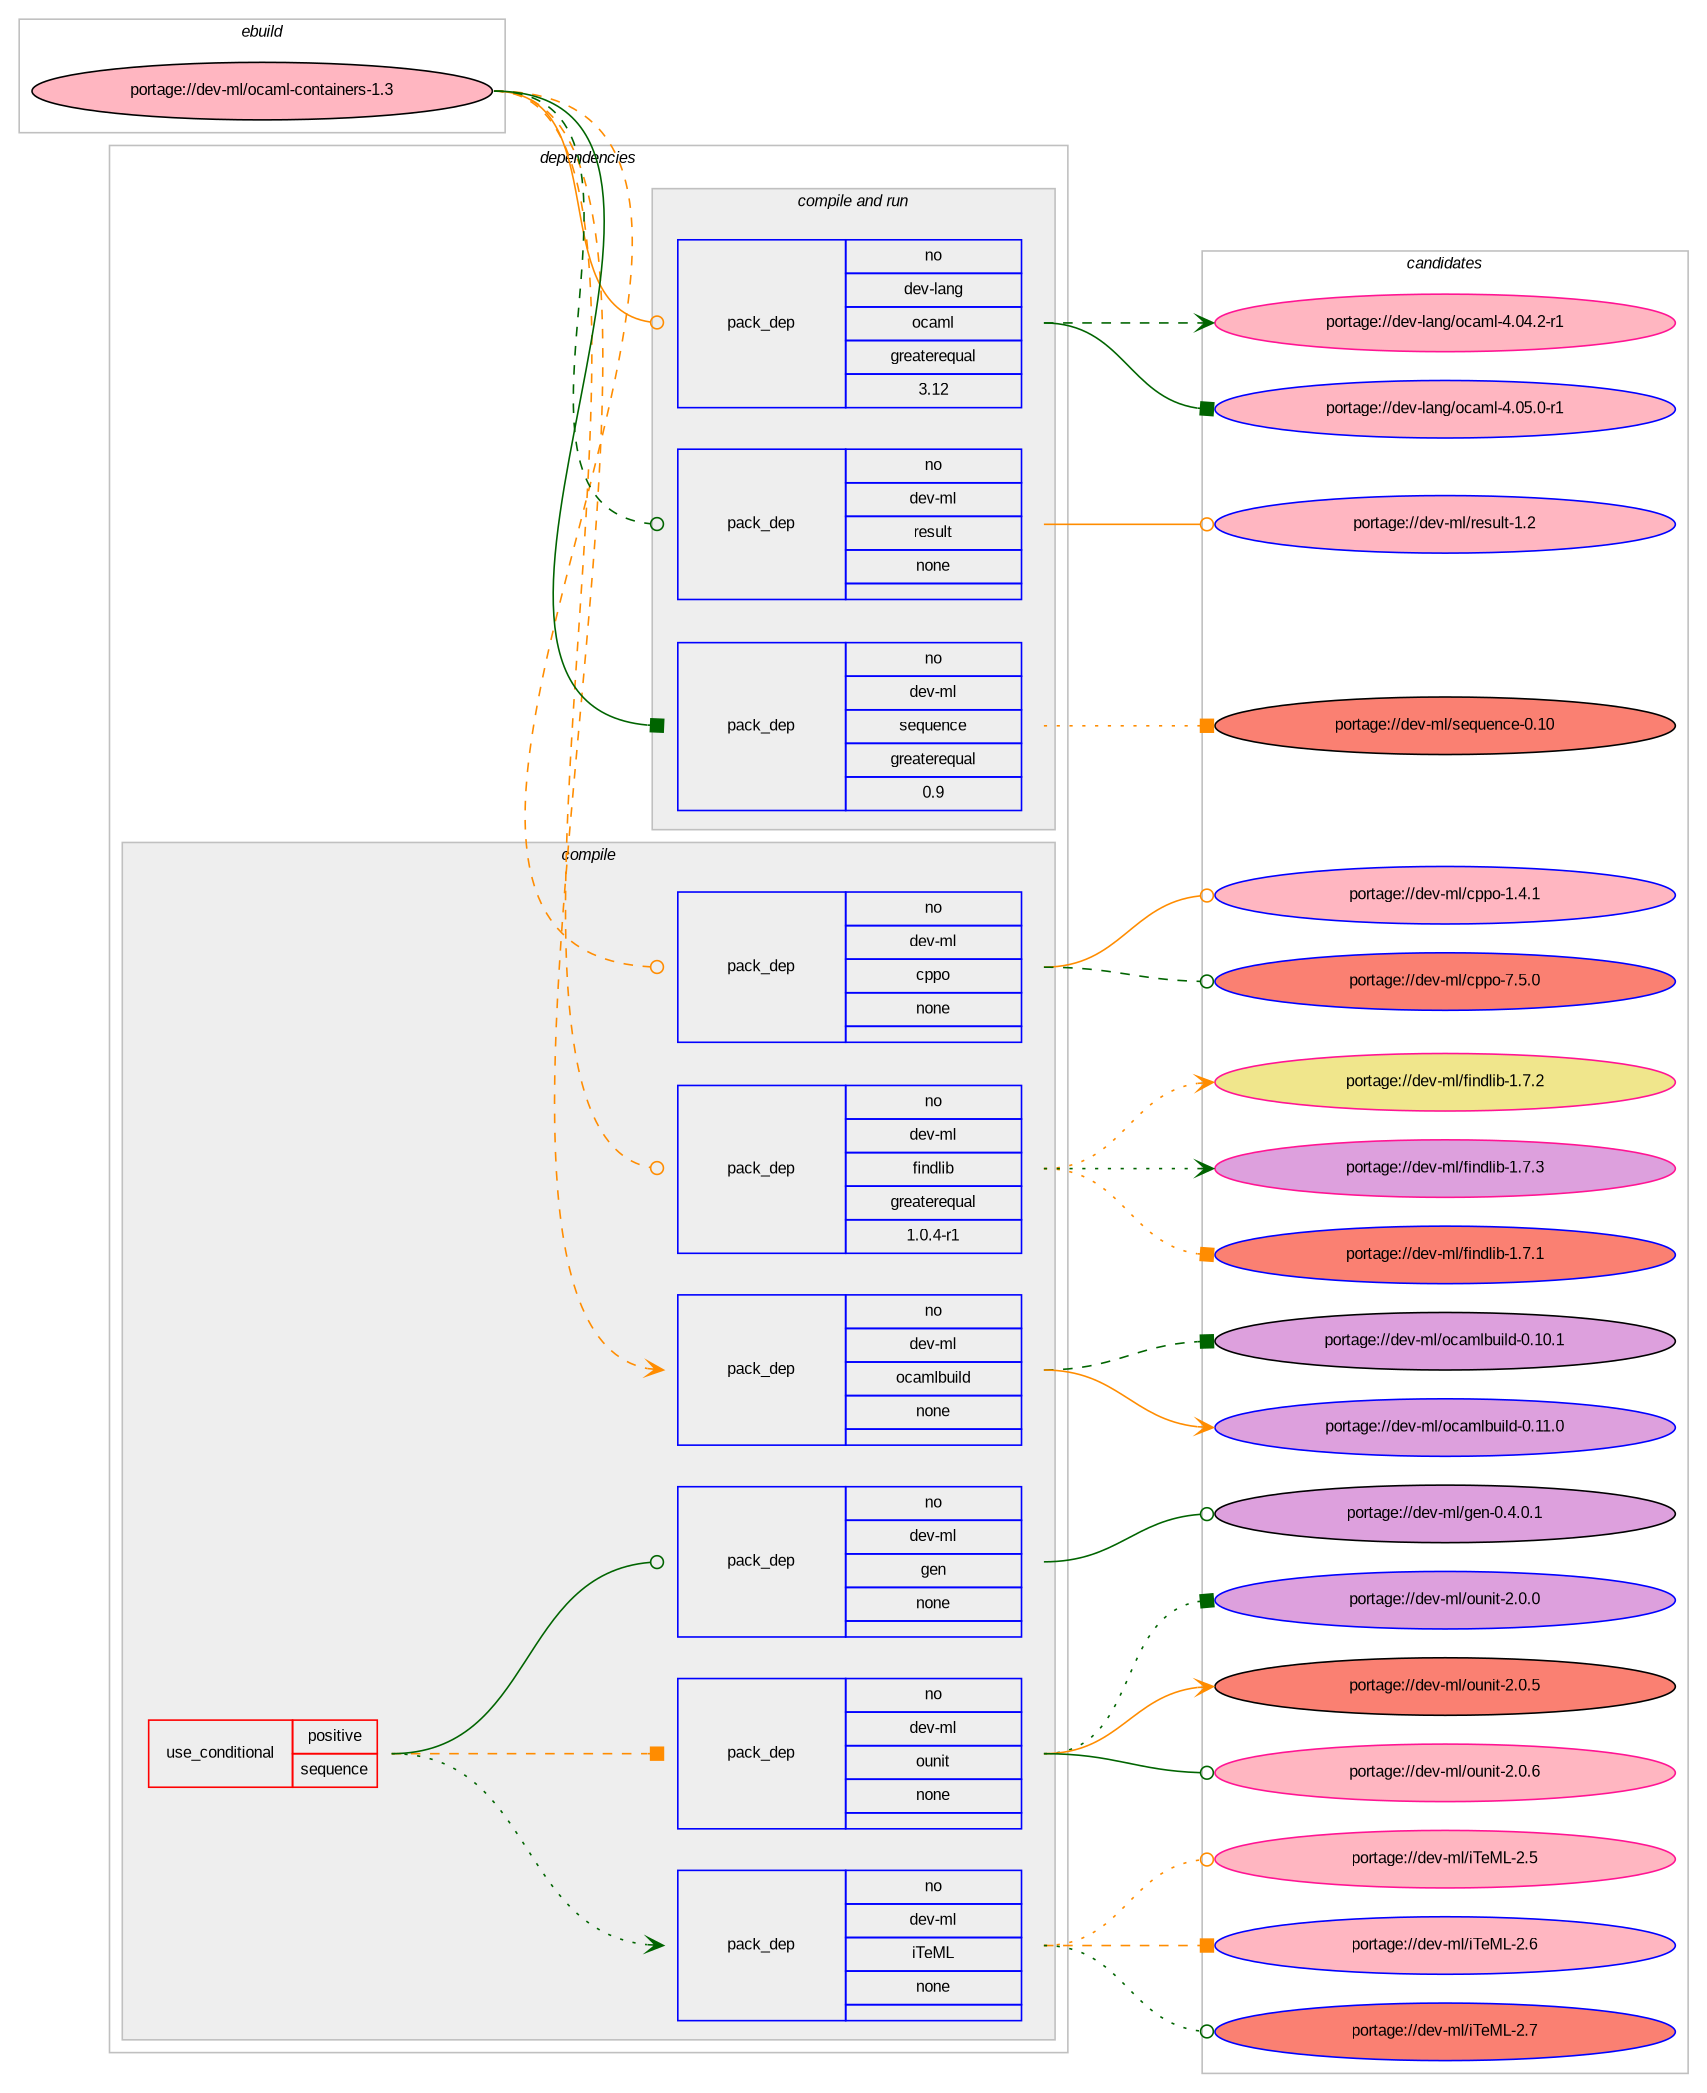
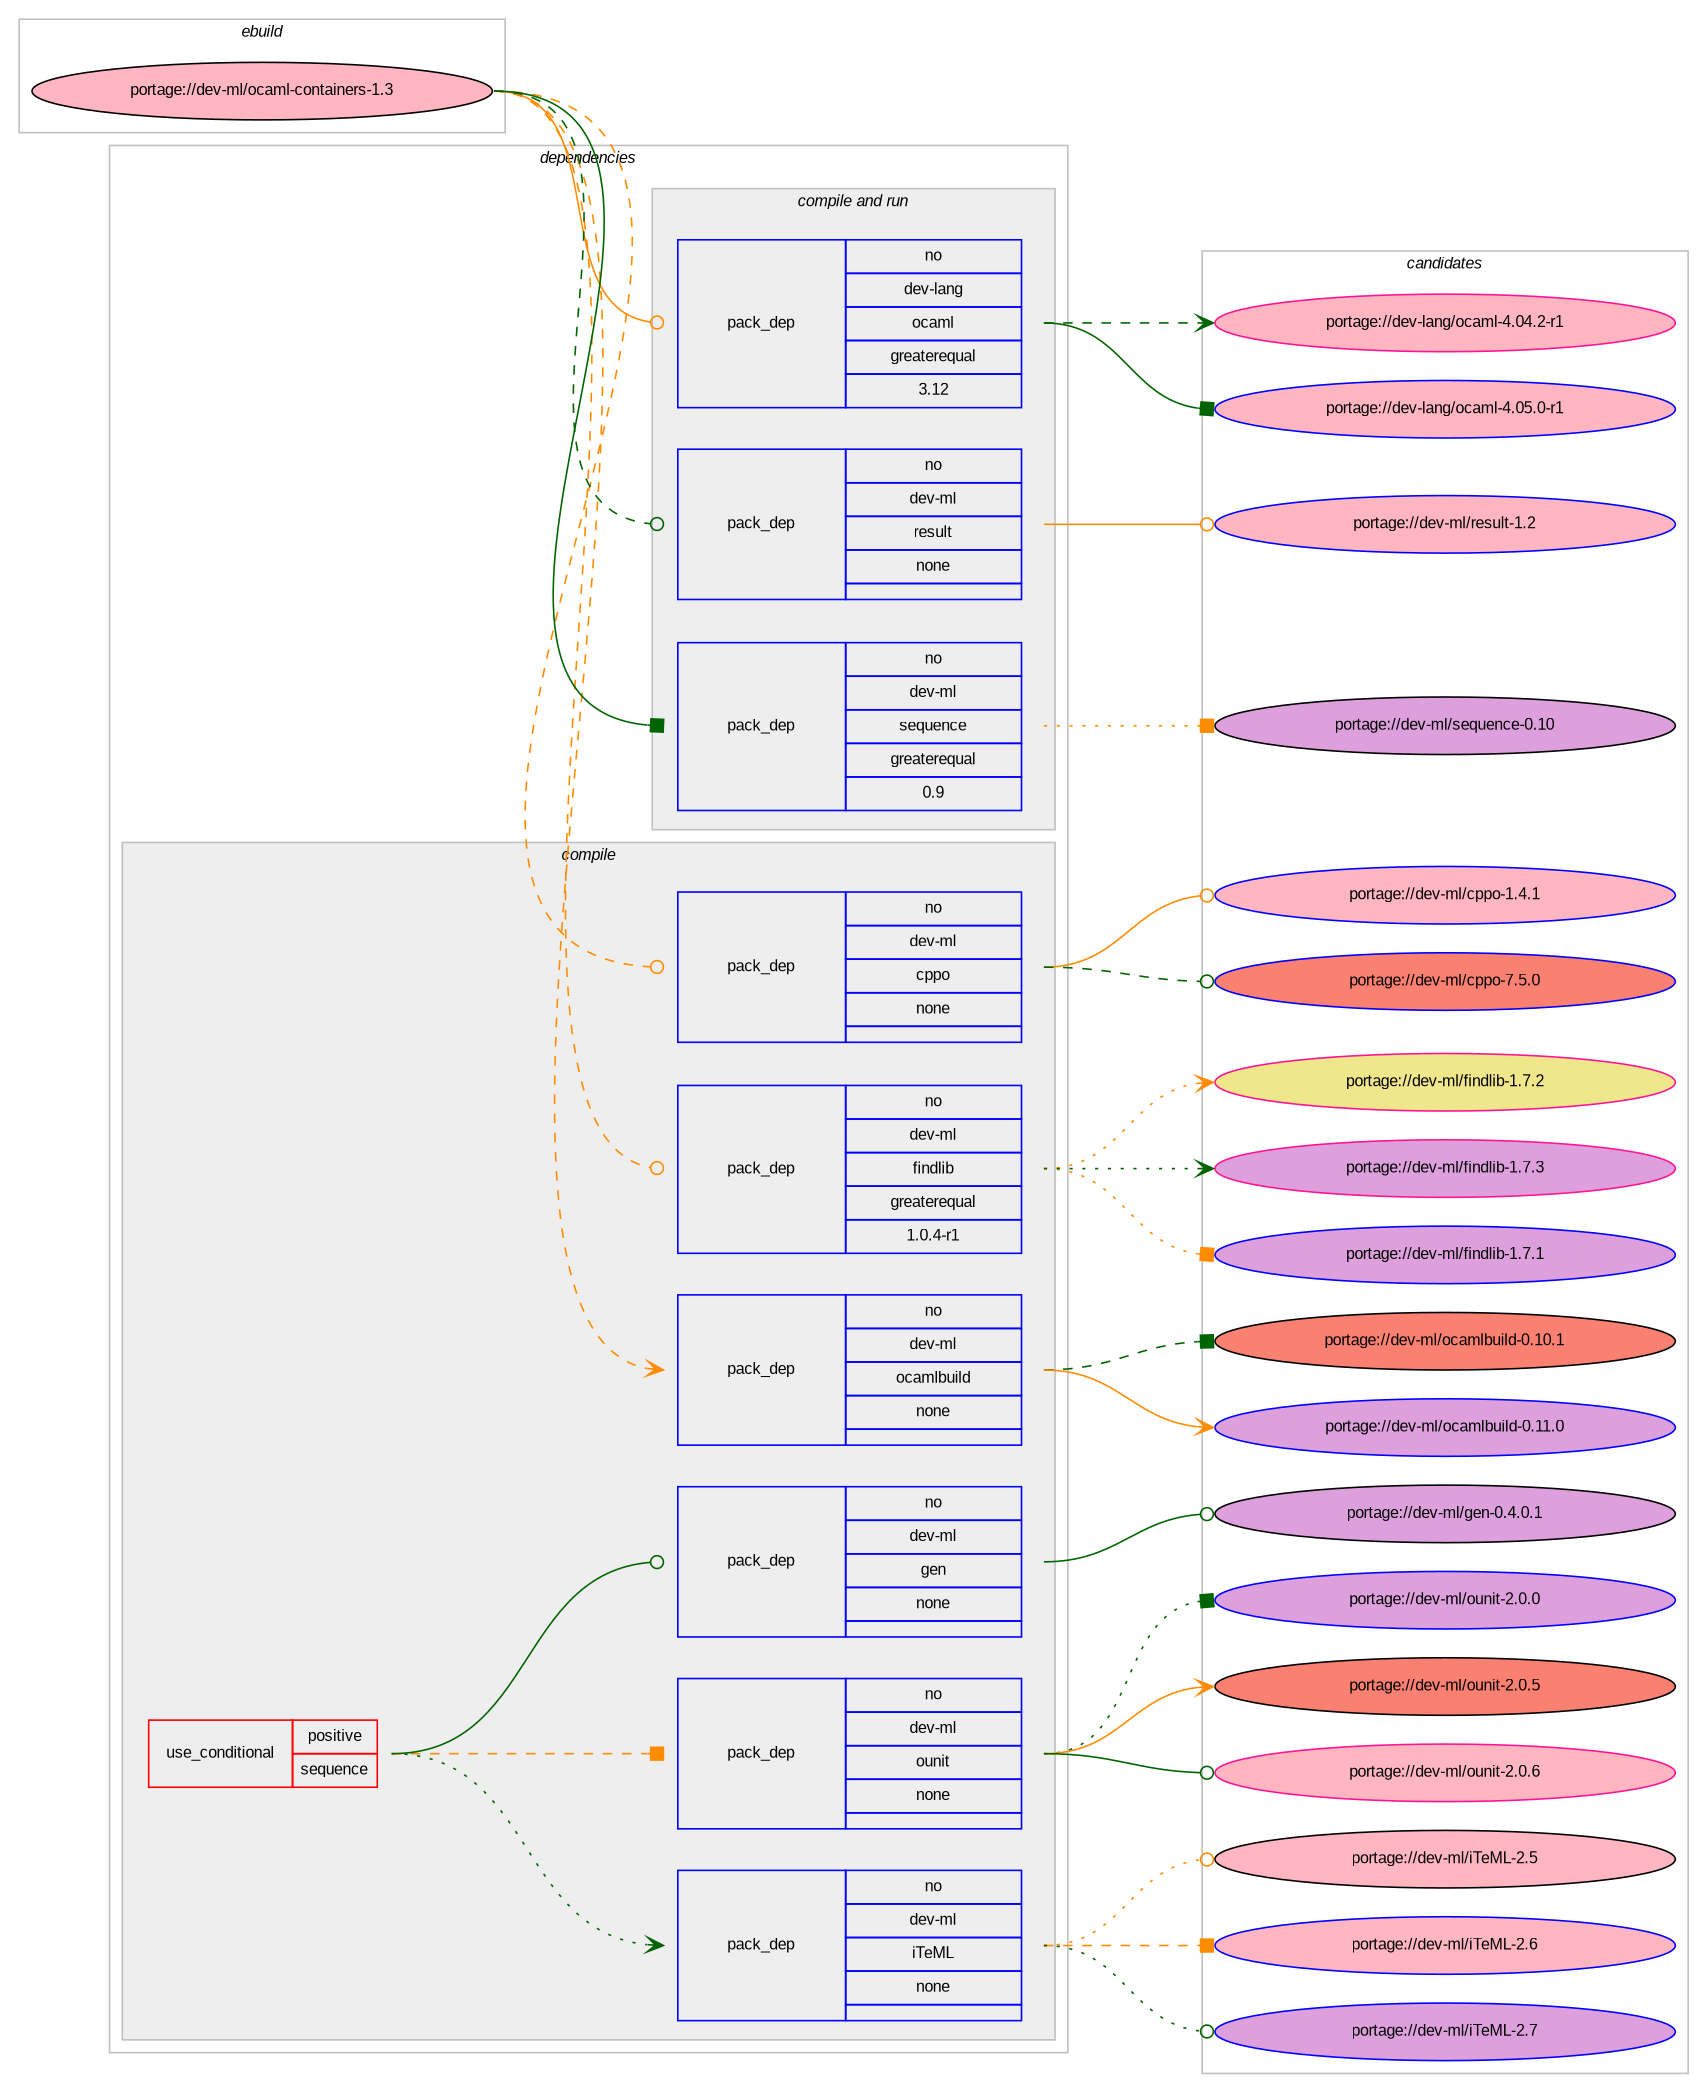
node "portage://dev-ml/sequence-0.10": fillcolor salmon -> plum
node "portage://dev-ml/findlib-1.7.1": fillcolor salmon -> plum
node "portage://dev-ml/ocamlbuild-0.10.1": fillcolor plum -> salmon
node "portage://dev-ml/iTeML-2.5": color deeppink -> black
node "portage://dev-ml/iTeML-2.7": fillcolor salmon -> plum
